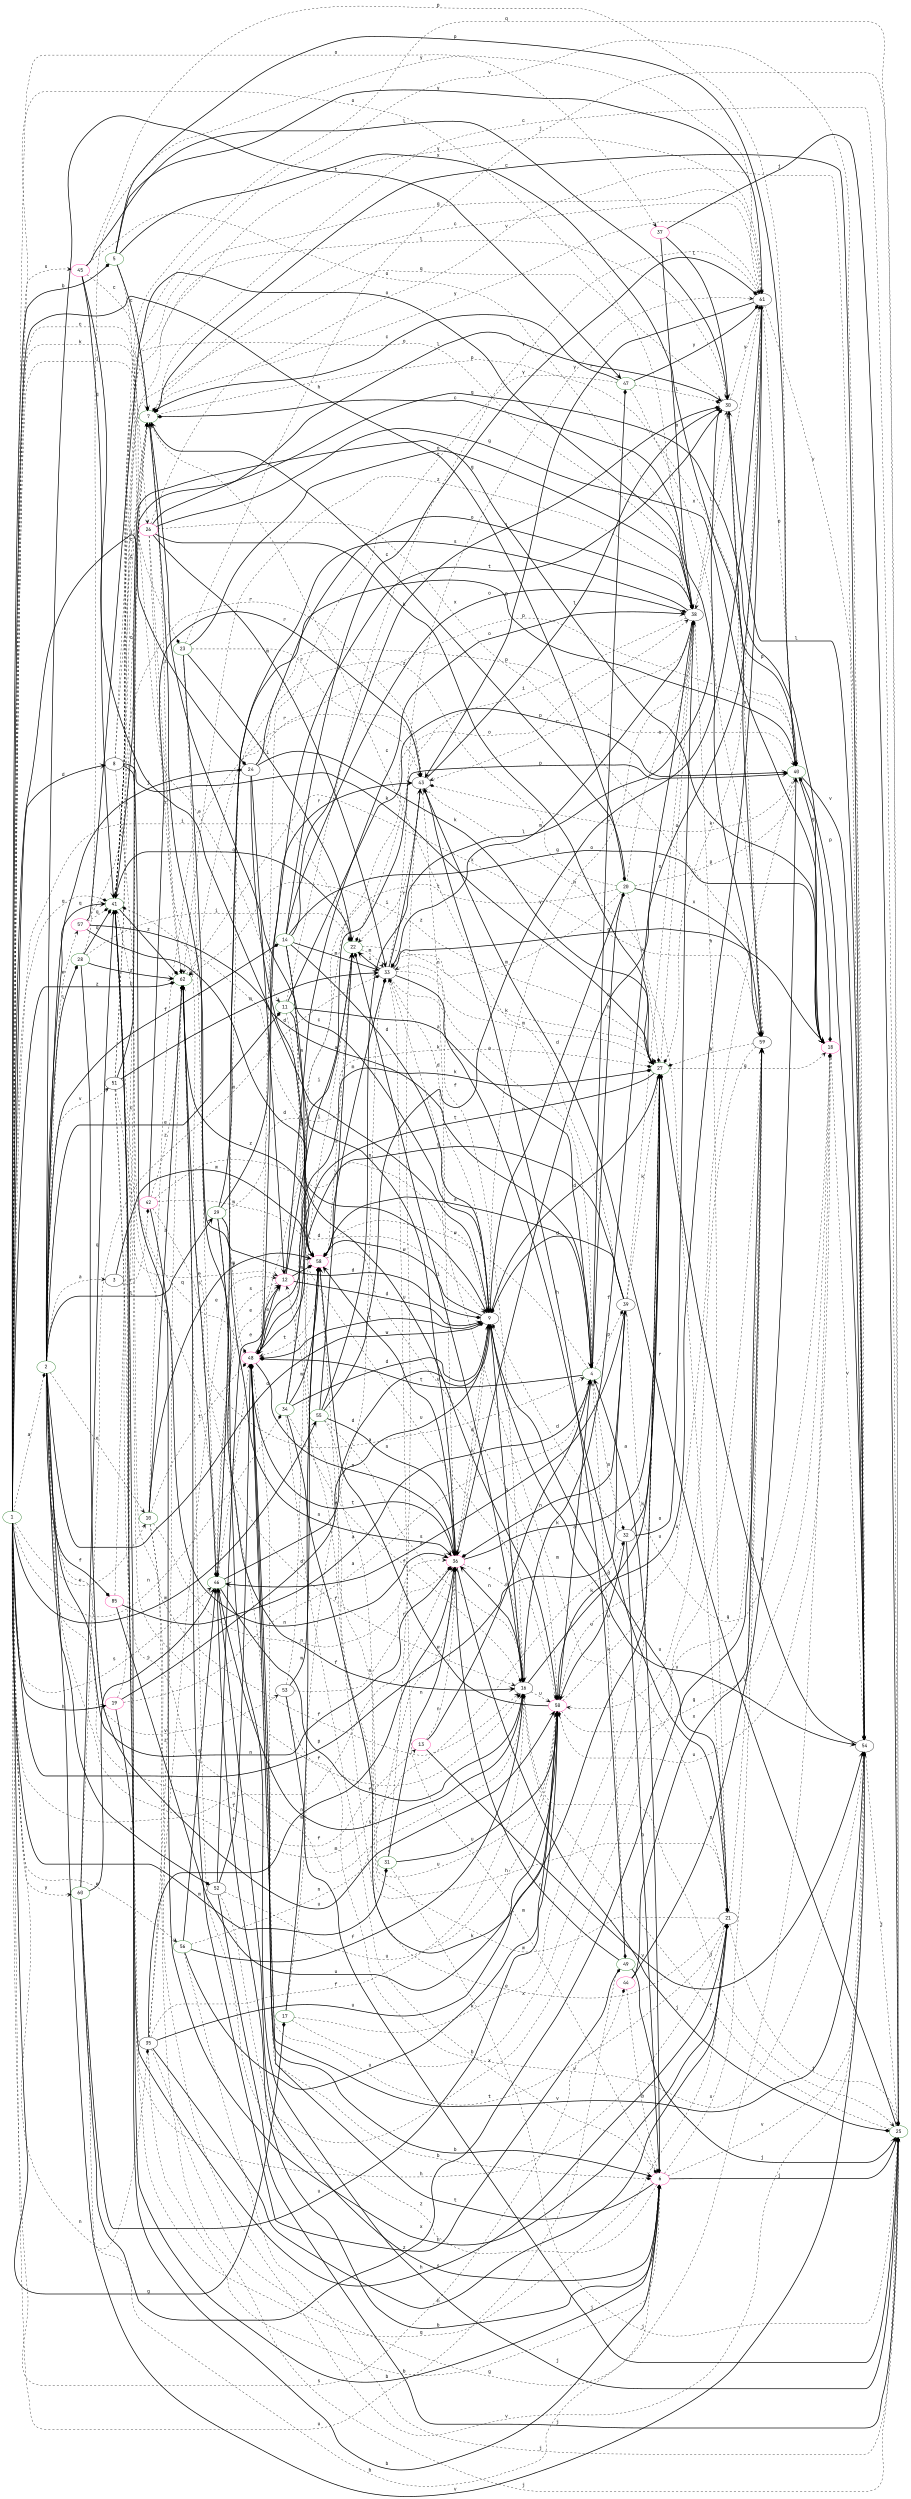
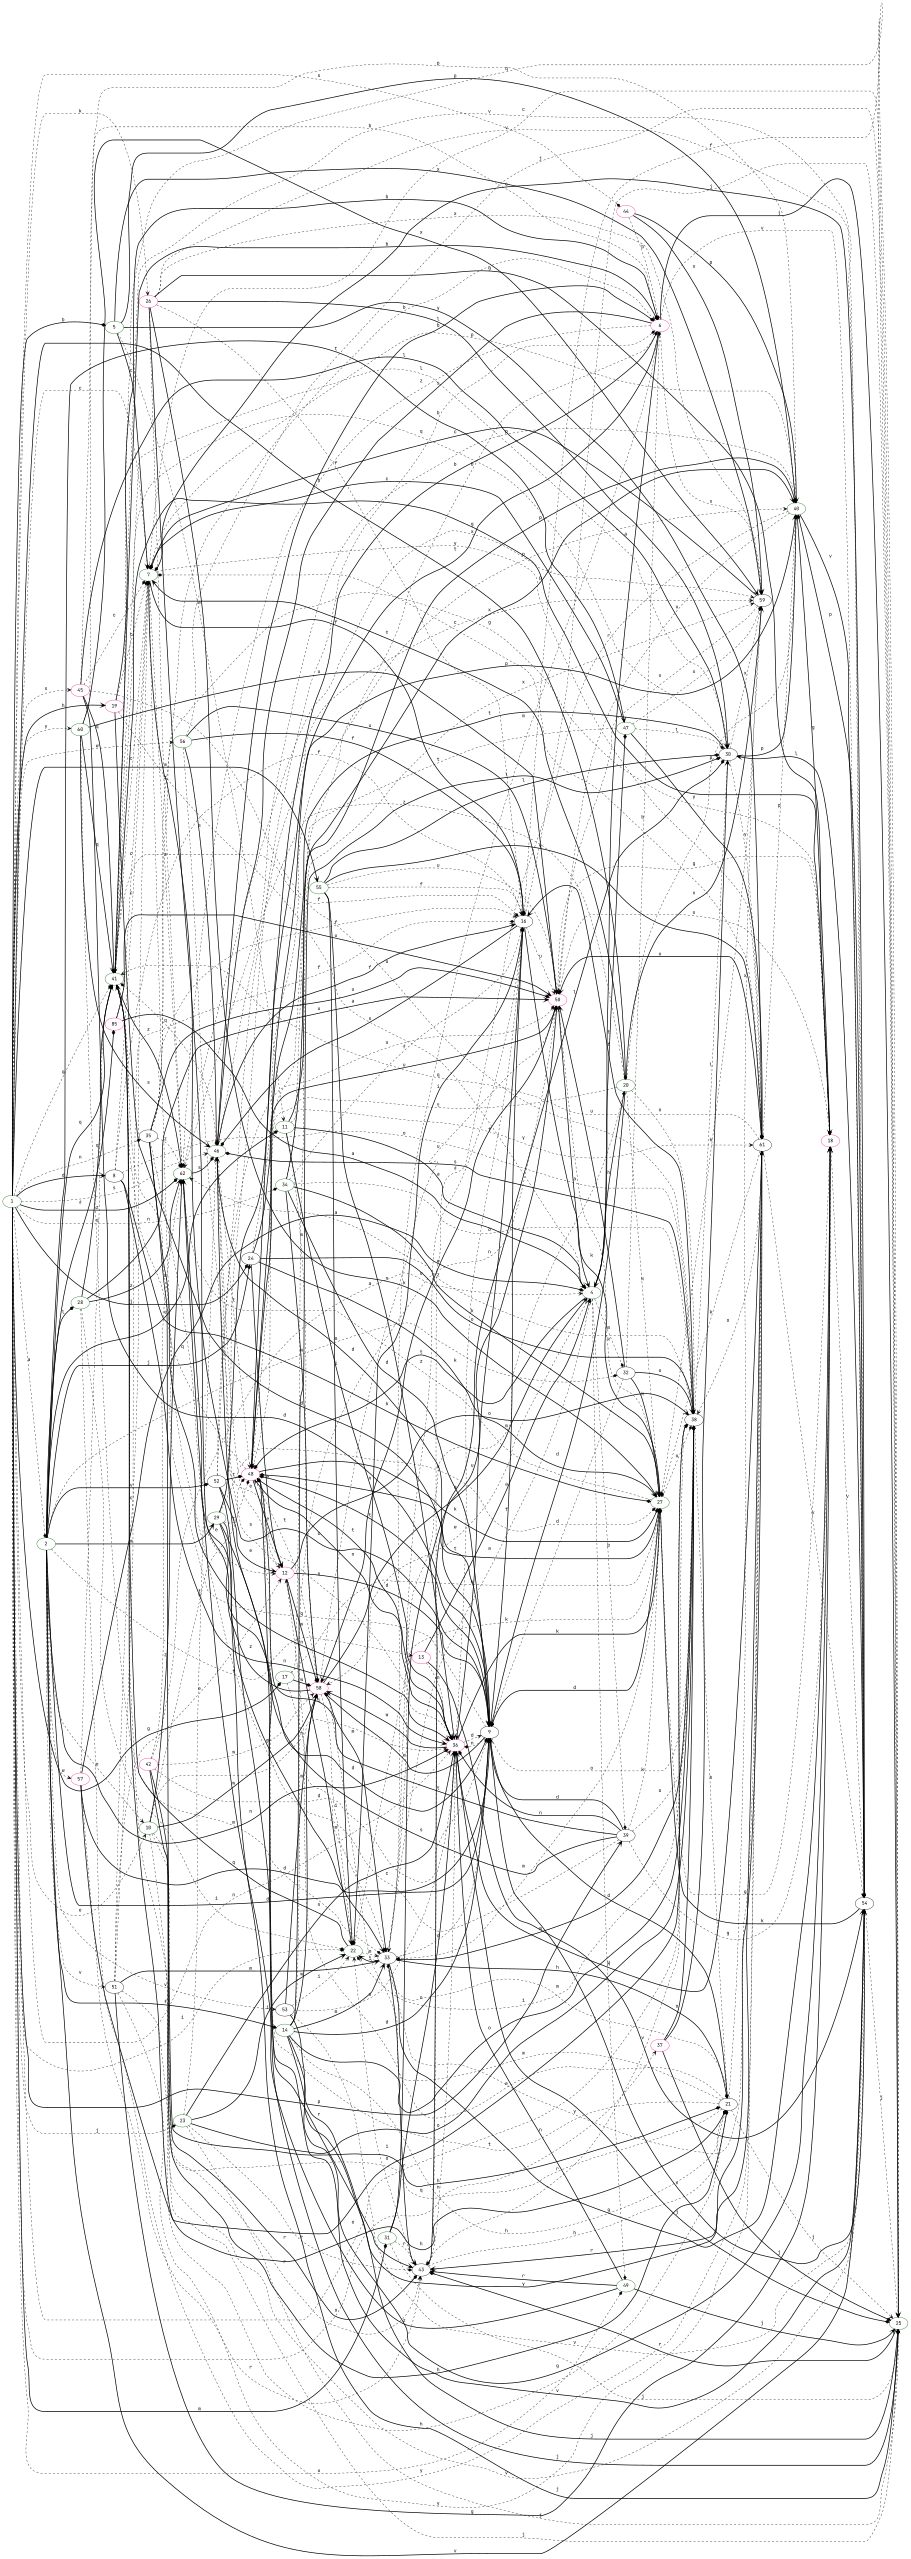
node "3": removed
edge "2" -> "29": label "l" -> "m"
edge "9" -> "16": label "o" -> "f"
edge "32" -> "6": style bold -> dashed
